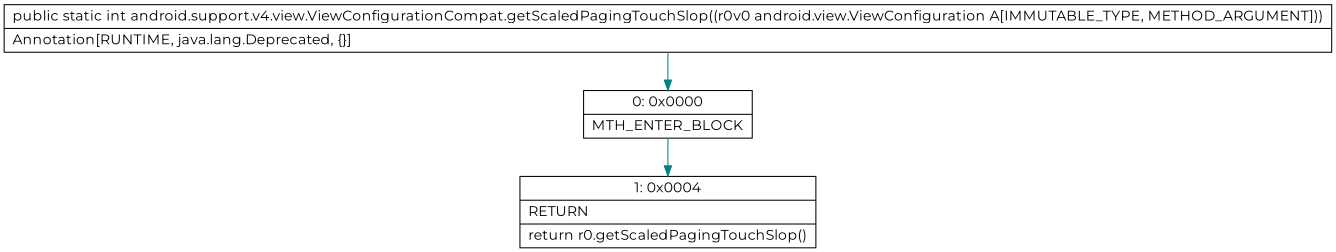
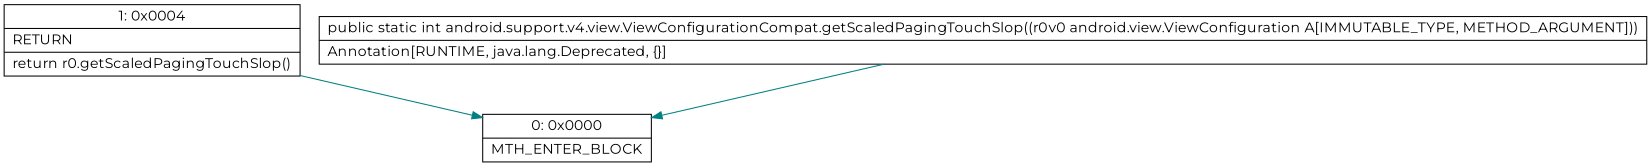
edge "0: 0x0000" -> "1: 0x0004": reversed
